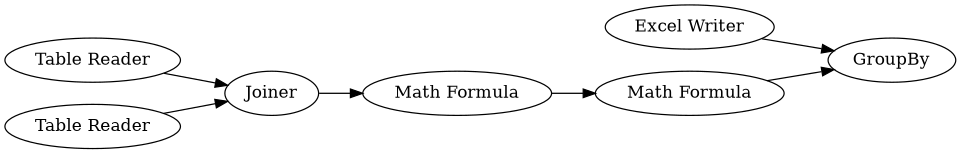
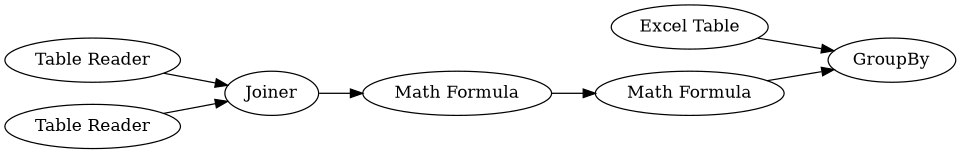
node "Excel Writer": label "Excel Writer" -> "Excel Table"
